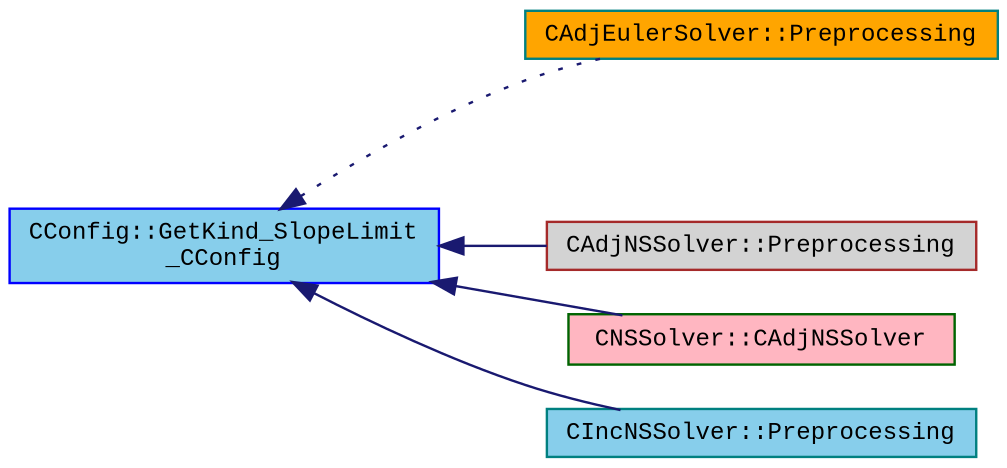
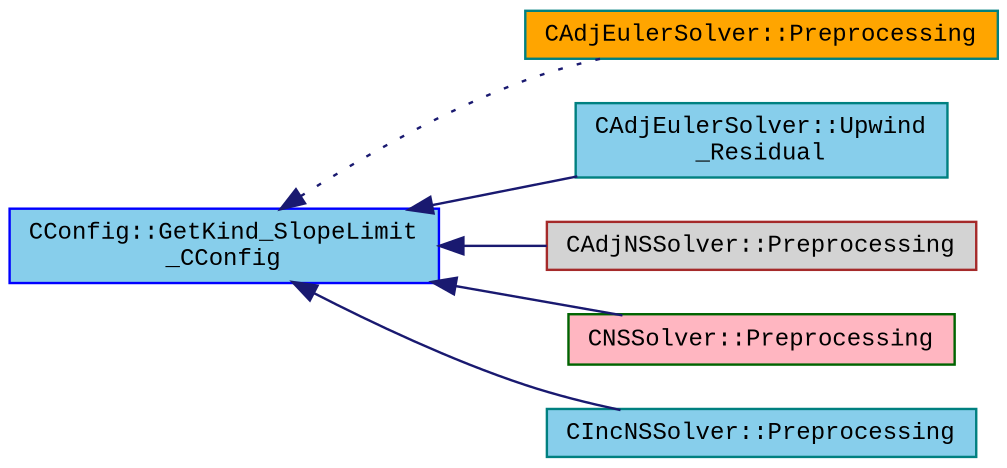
node "CAdjEulerSolver::Upwind _Residual": added
node "CNSSolver::CAdjNSSolver": label "CNSSolver::CAdjNSSolver" -> "CNSSolver::Preprocessing"
